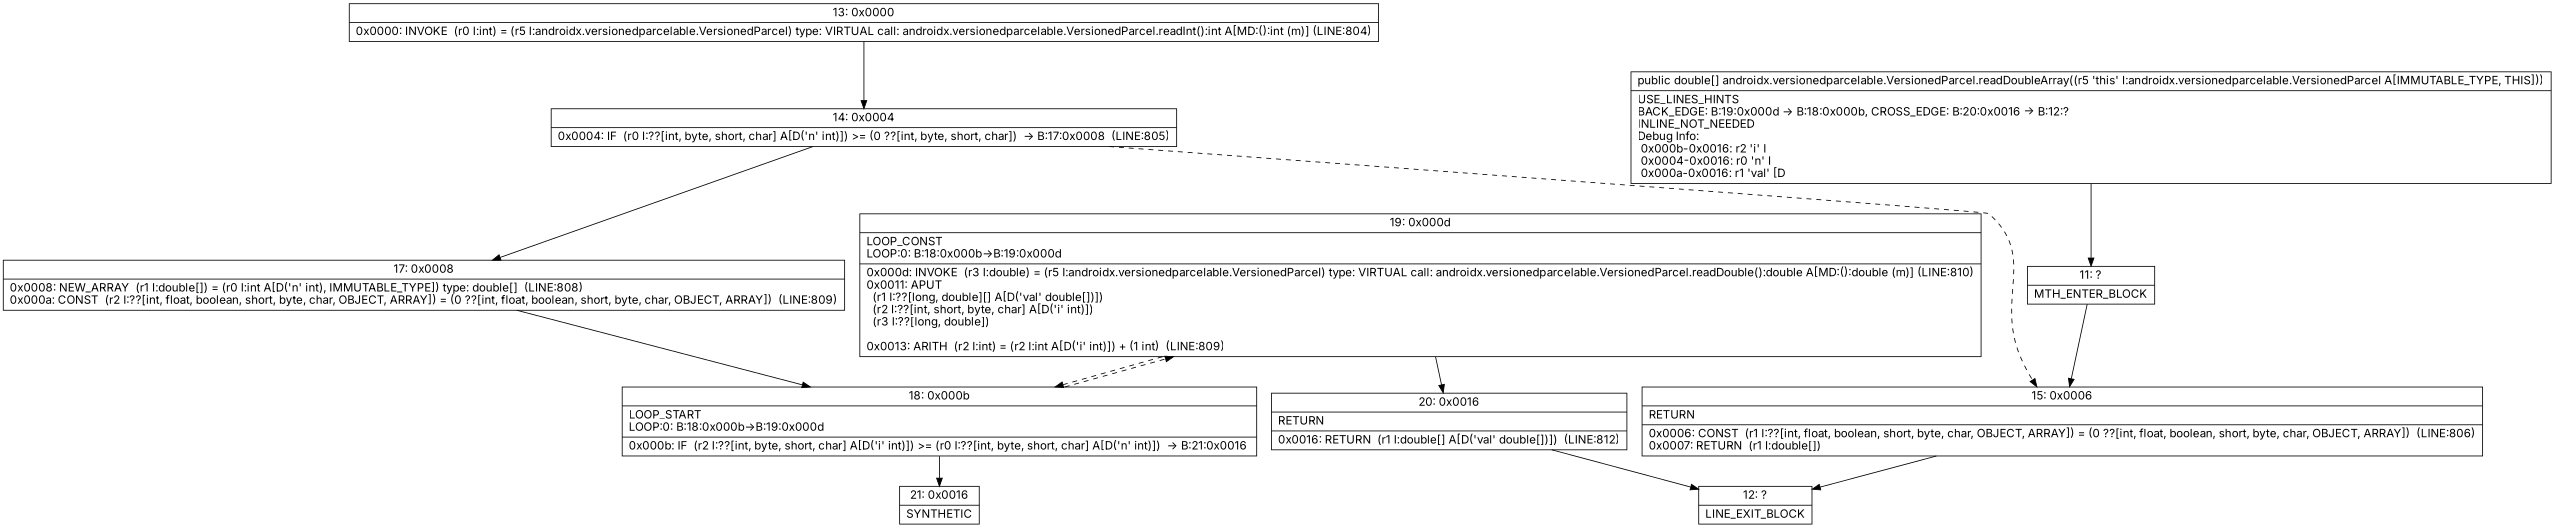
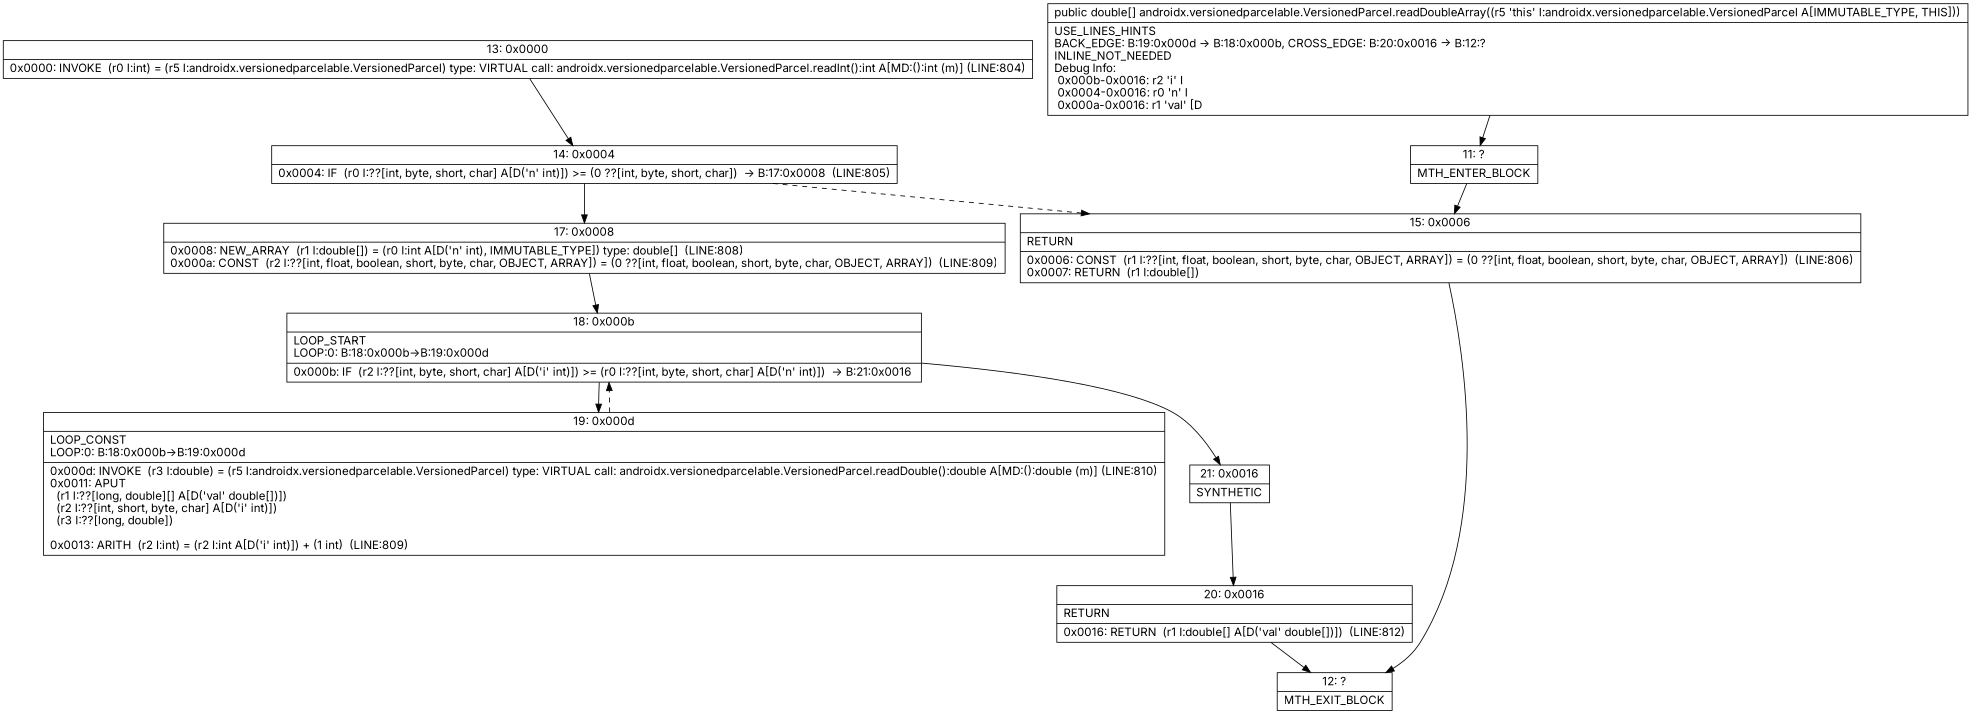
edge "19: 0x000d" -> "20: 0x0016": now "21: 0x0016" -> "20: 0x0016"
edge "18: 0x000b" -> "19: 0x000d": style dashed -> solid
node "12: ?": text "LINE_EXIT_BLOCK" -> "MTH_EXIT_BLOCK"
